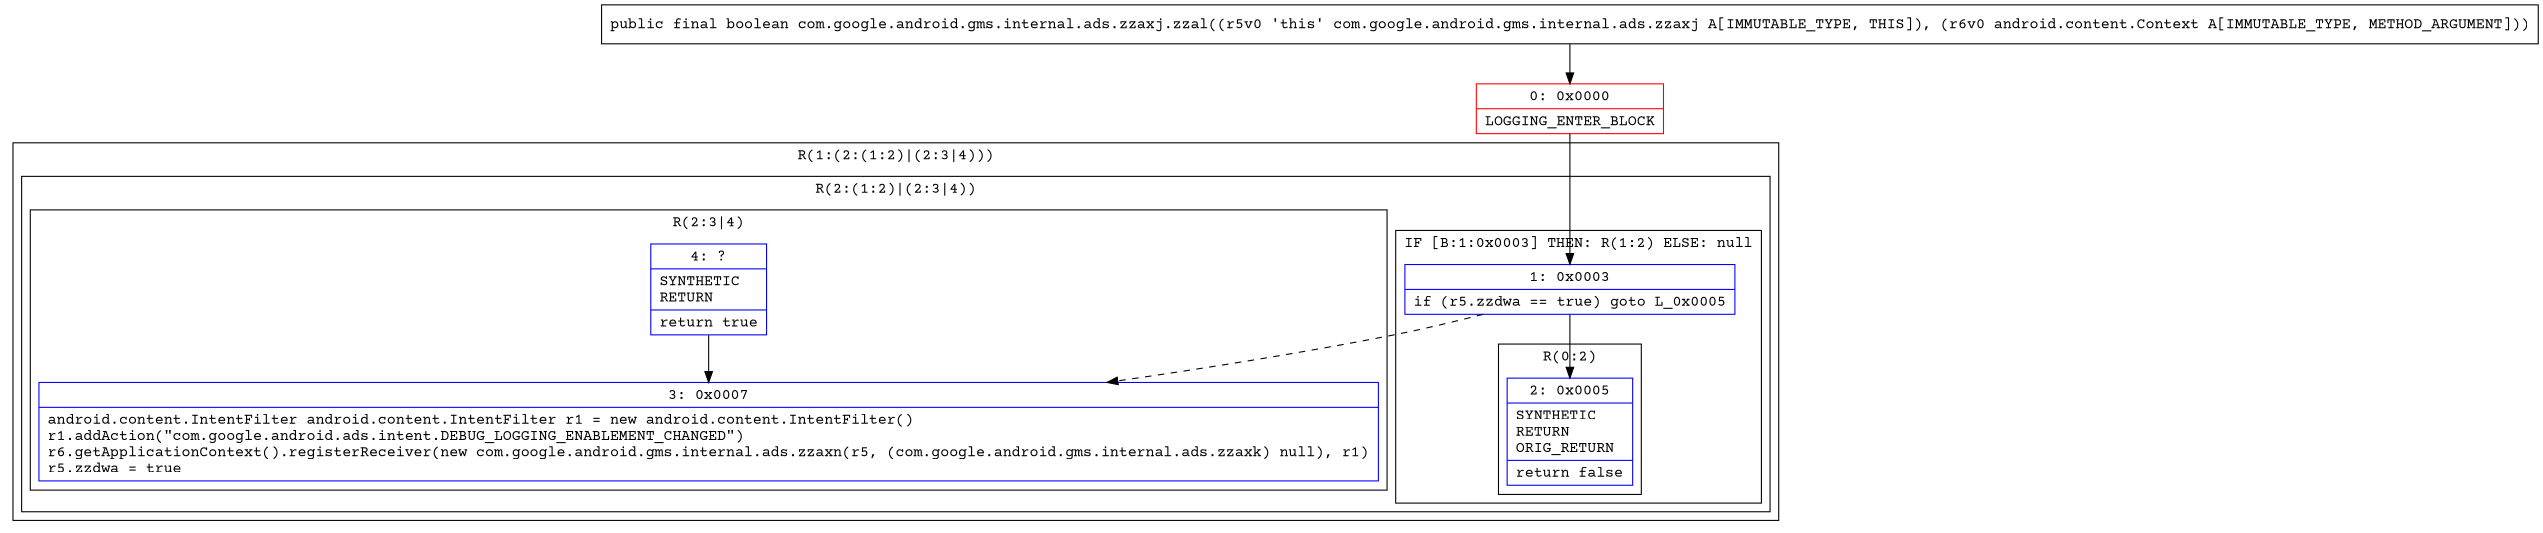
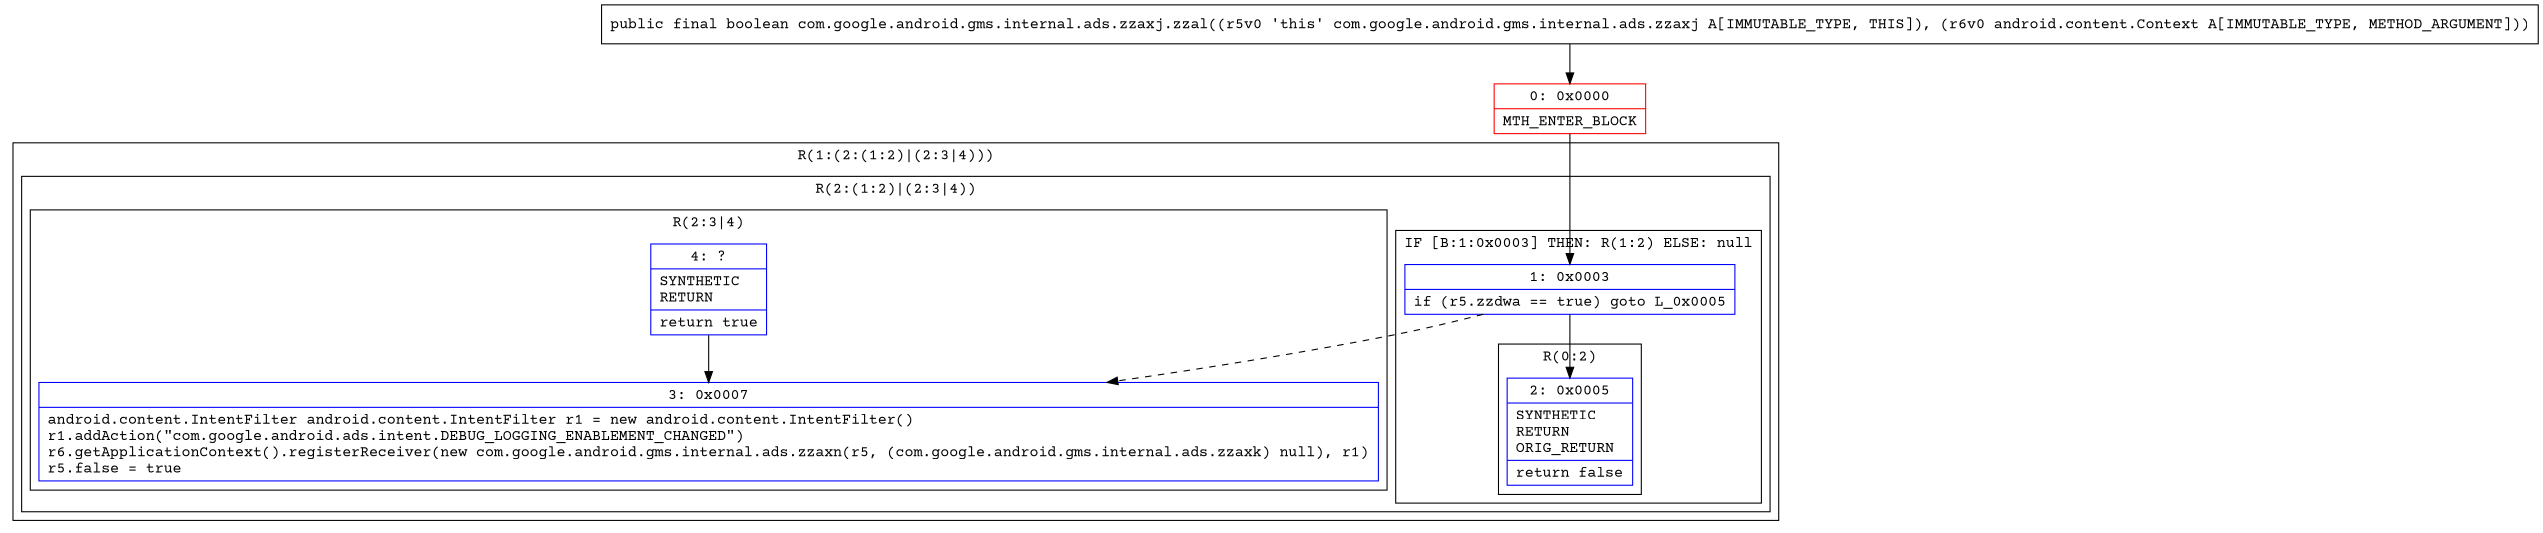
node "0: 0x0000": text "LOGGING_ENTER_BLOCK" -> "MTH_ENTER_BLOCK"
node "3: 0x0007": text "r5.zzdwa = true" -> "r5.false = true"
